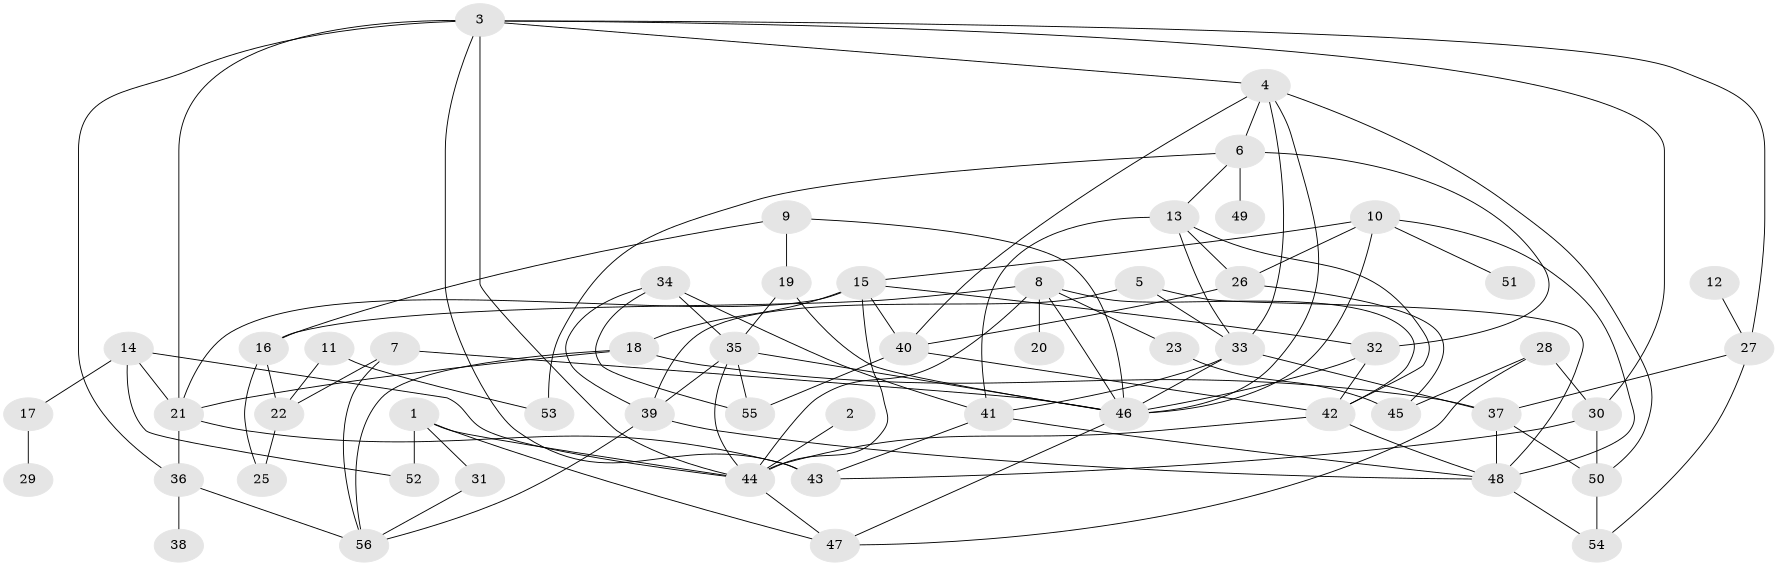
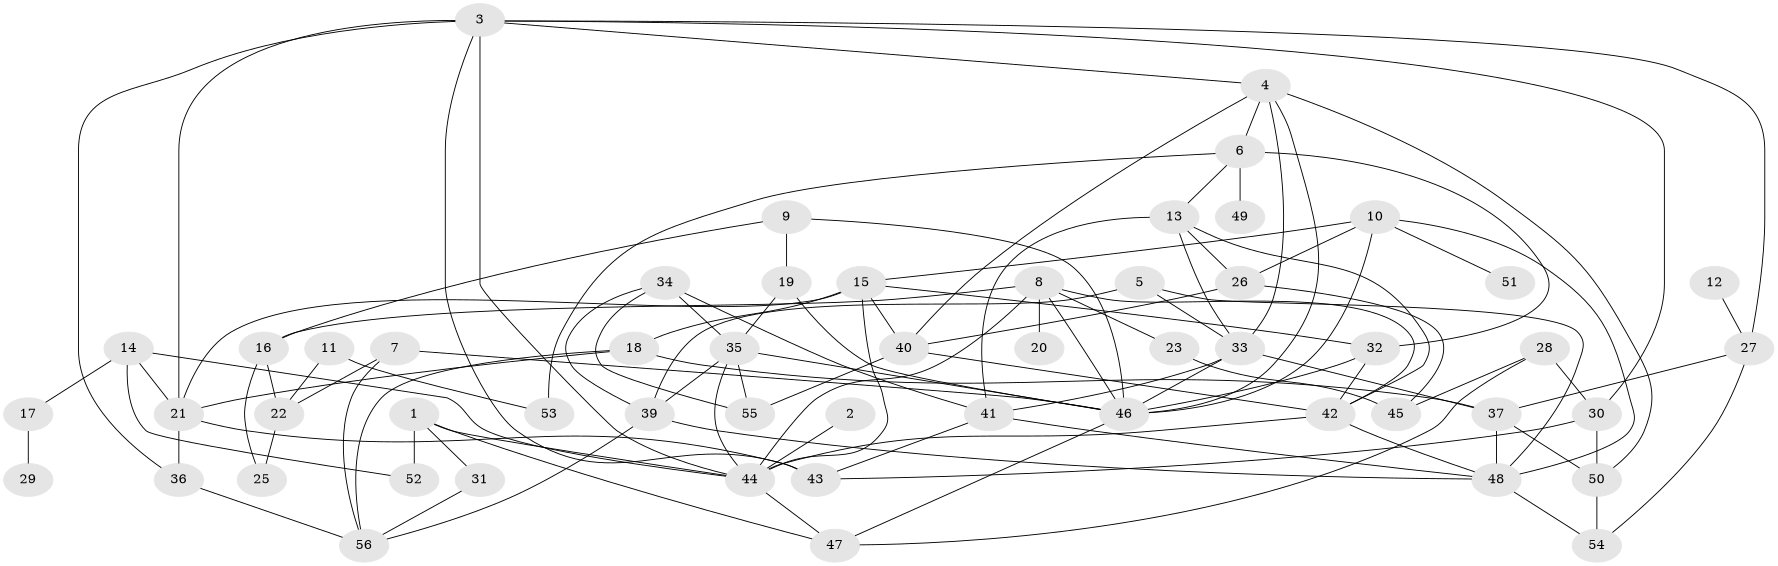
node "38": removed
